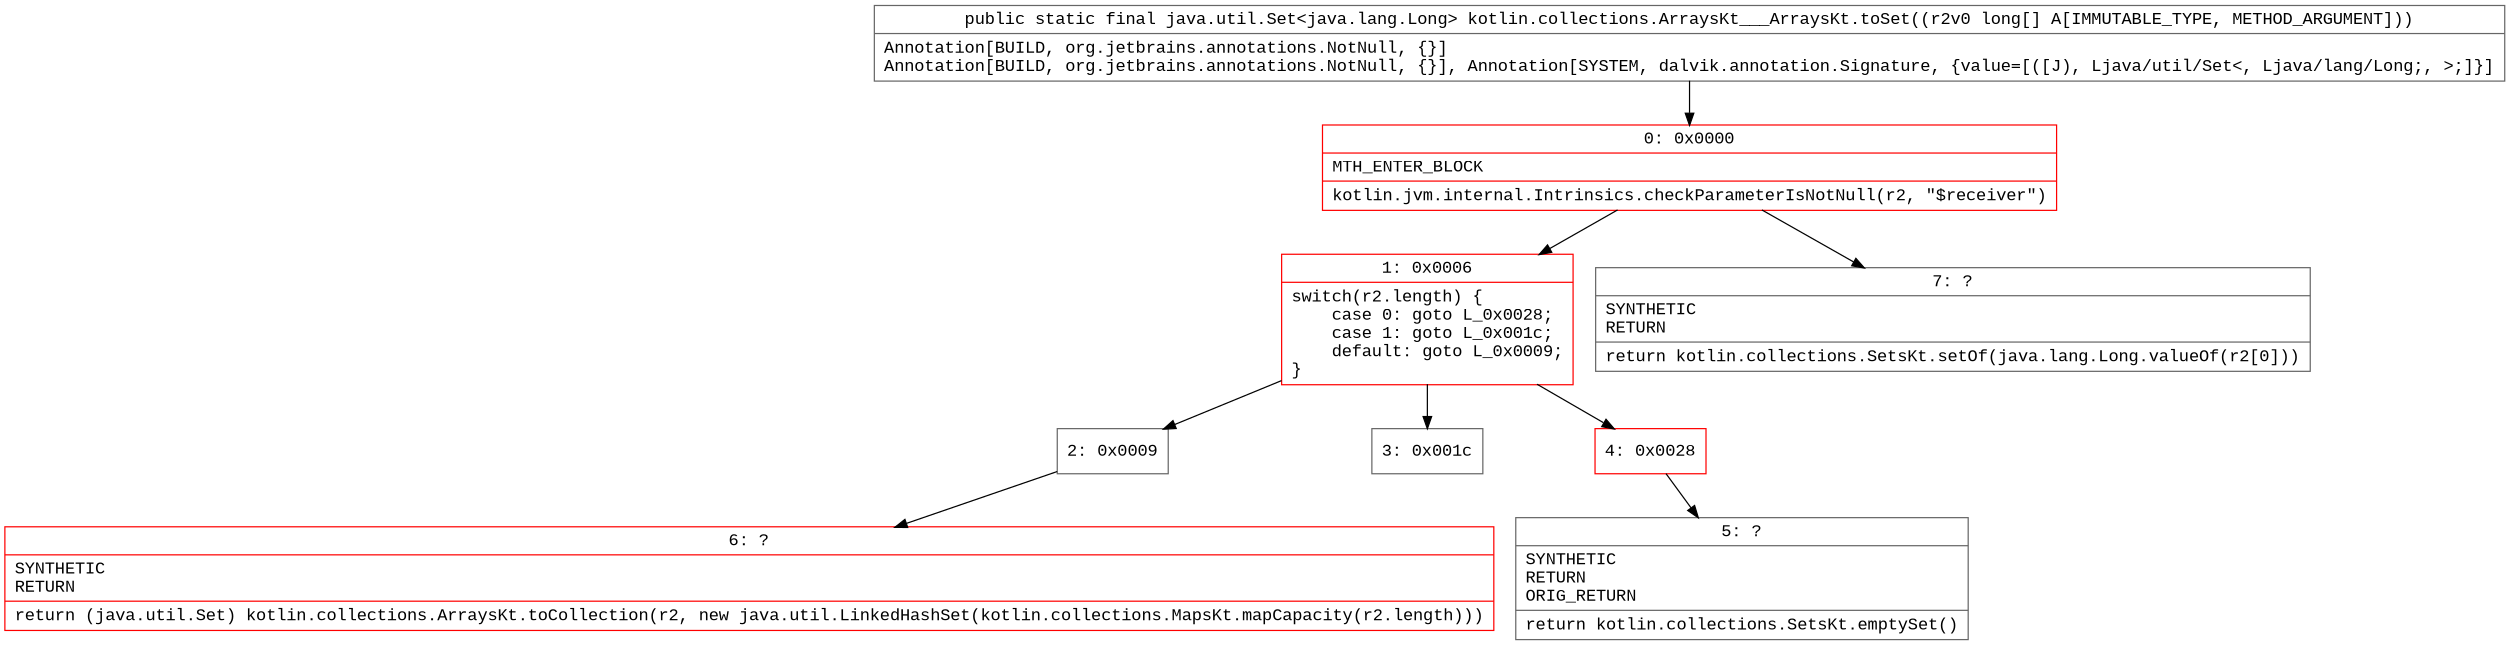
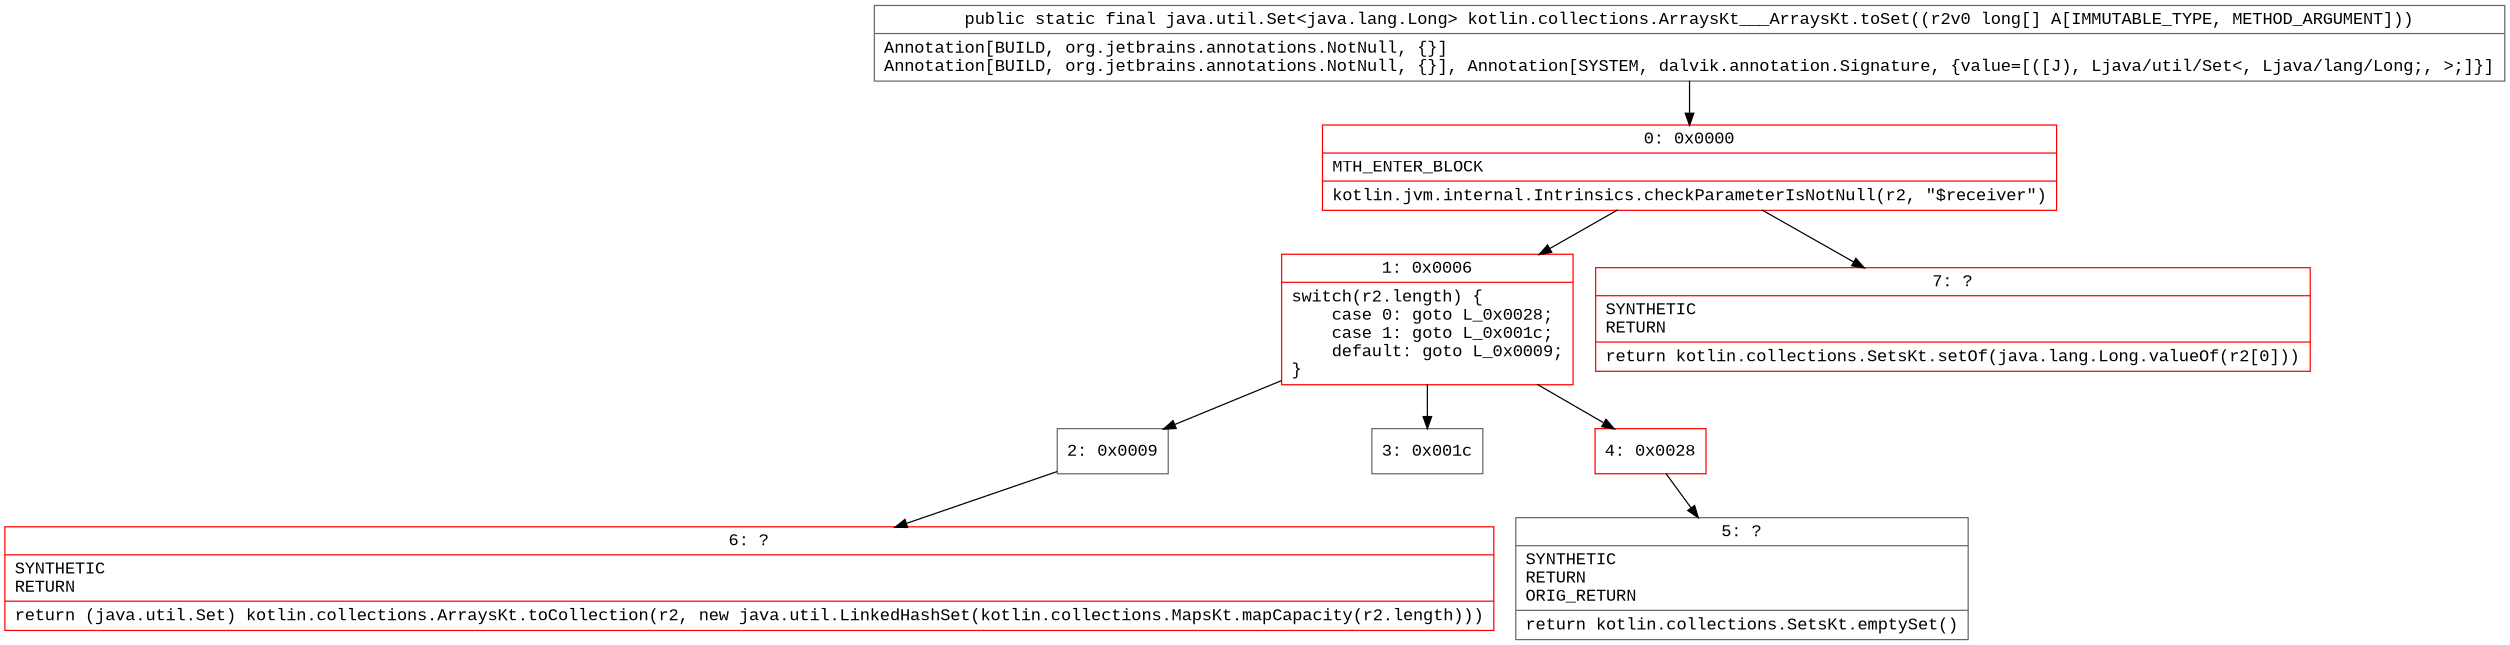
node "7: ?": color gray40 -> red
